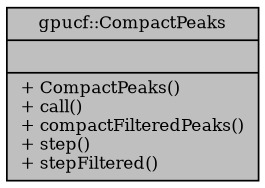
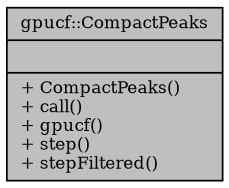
node "gpucf::CompactPeaks": text "+ compactFilteredPeaks()" -> "+ gpucf()"
